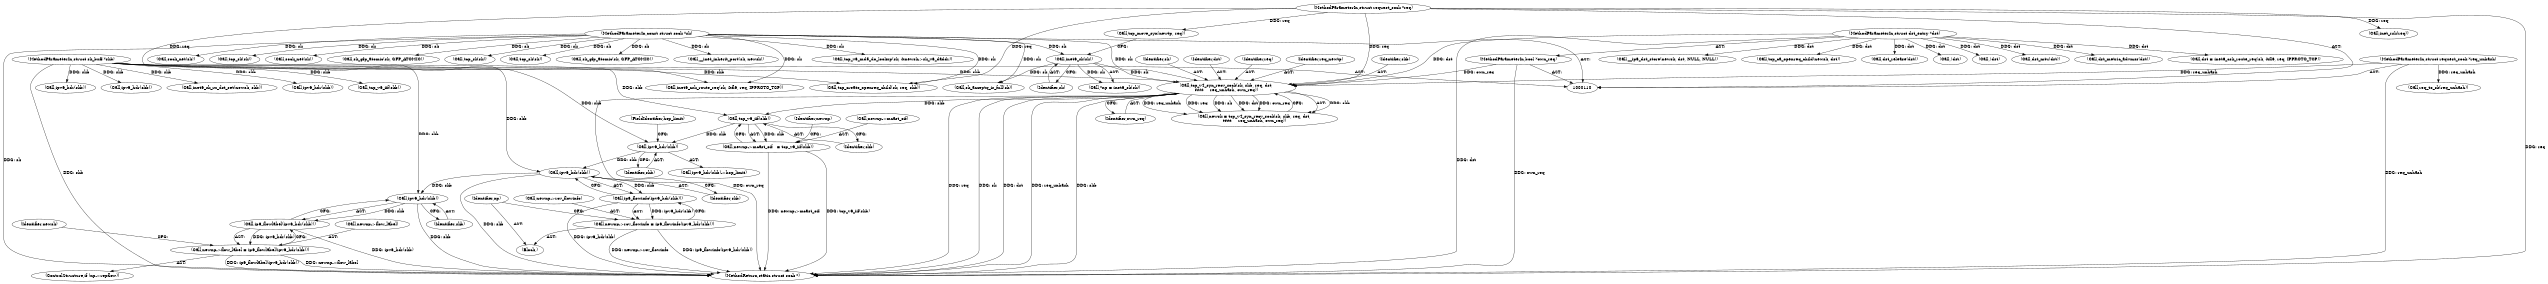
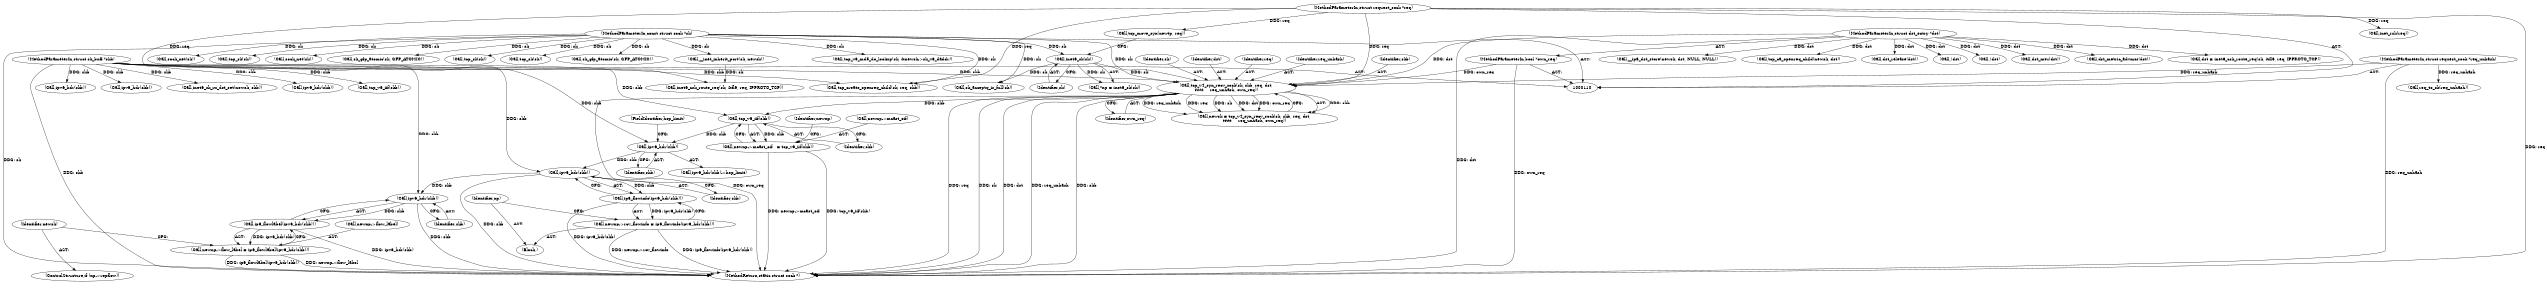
edge "(MethodParameterIn,const struct sock *sk)" -> "(Call,inet6_csk_route_req(sk, &fl6, req, IPPROTO_TCP))": now "(Call,__inet_inherit_port(sk, newsk))" -> "(Call,inet6_csk_route_req(sk, &fl6, req, IPPROTO_TCP))"
node "(Identifier,req_newtp)": label "(Identifier,req_newtp)" -> "(Identifier,req_unhash)"
node "(Call,newnp->rcv_flowinfo)": removed
edge "(Call,newnp->flow_label = ip6_flowlabel(ipv6_hdr(skb)))" -> "(ControlStructure,if (np->repflow))": now "(Identifier,newsk)" -> "(ControlStructure,if (np->repflow))"
